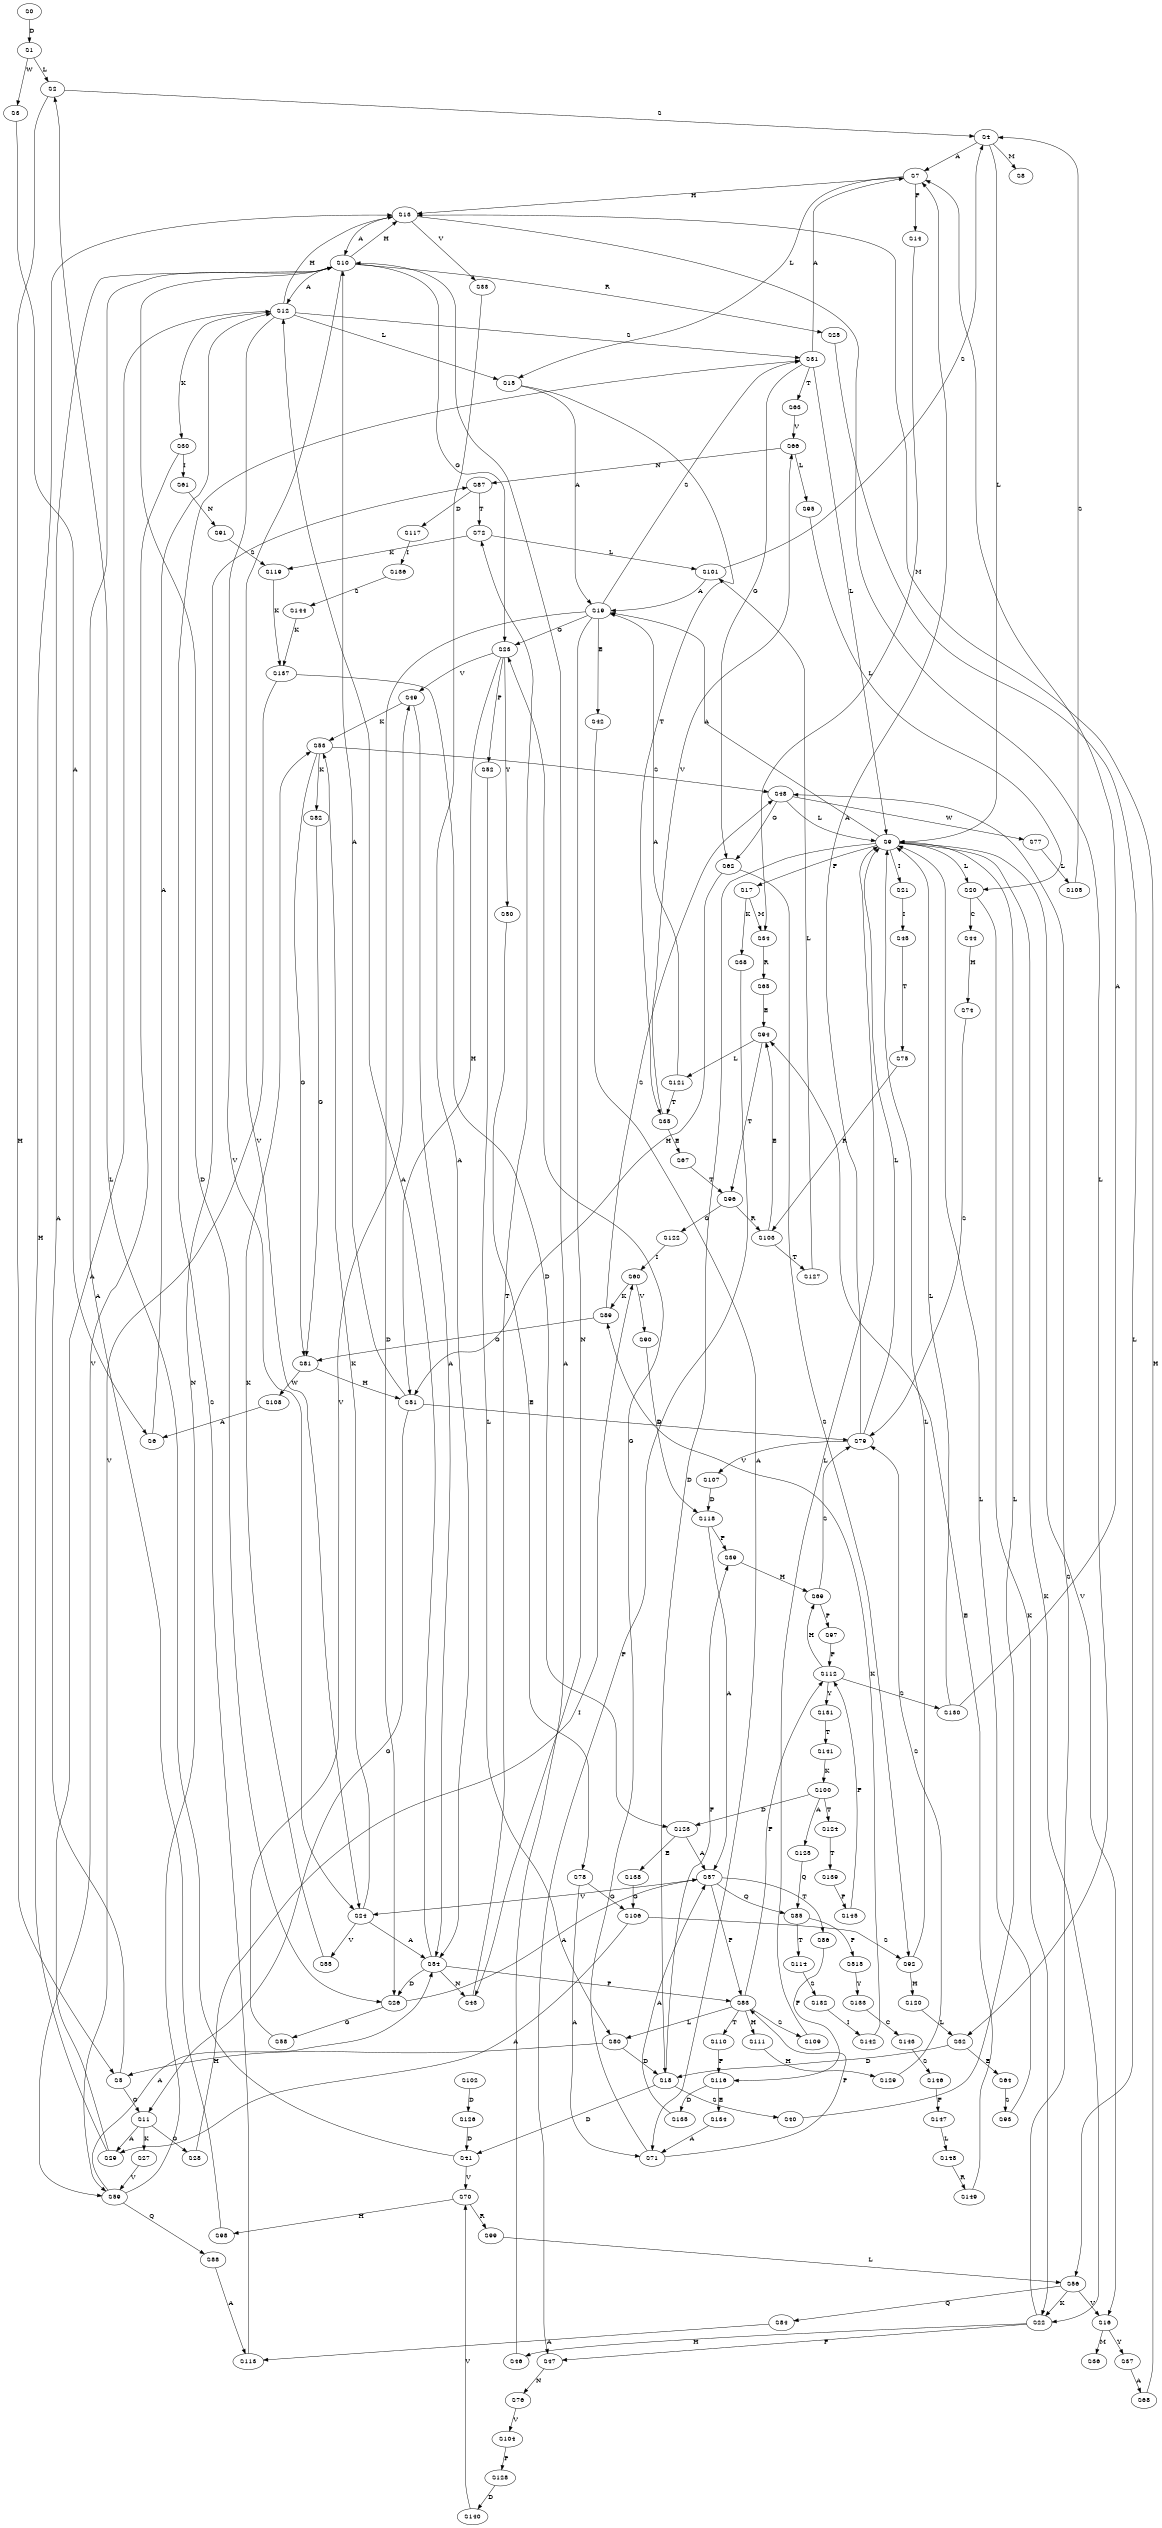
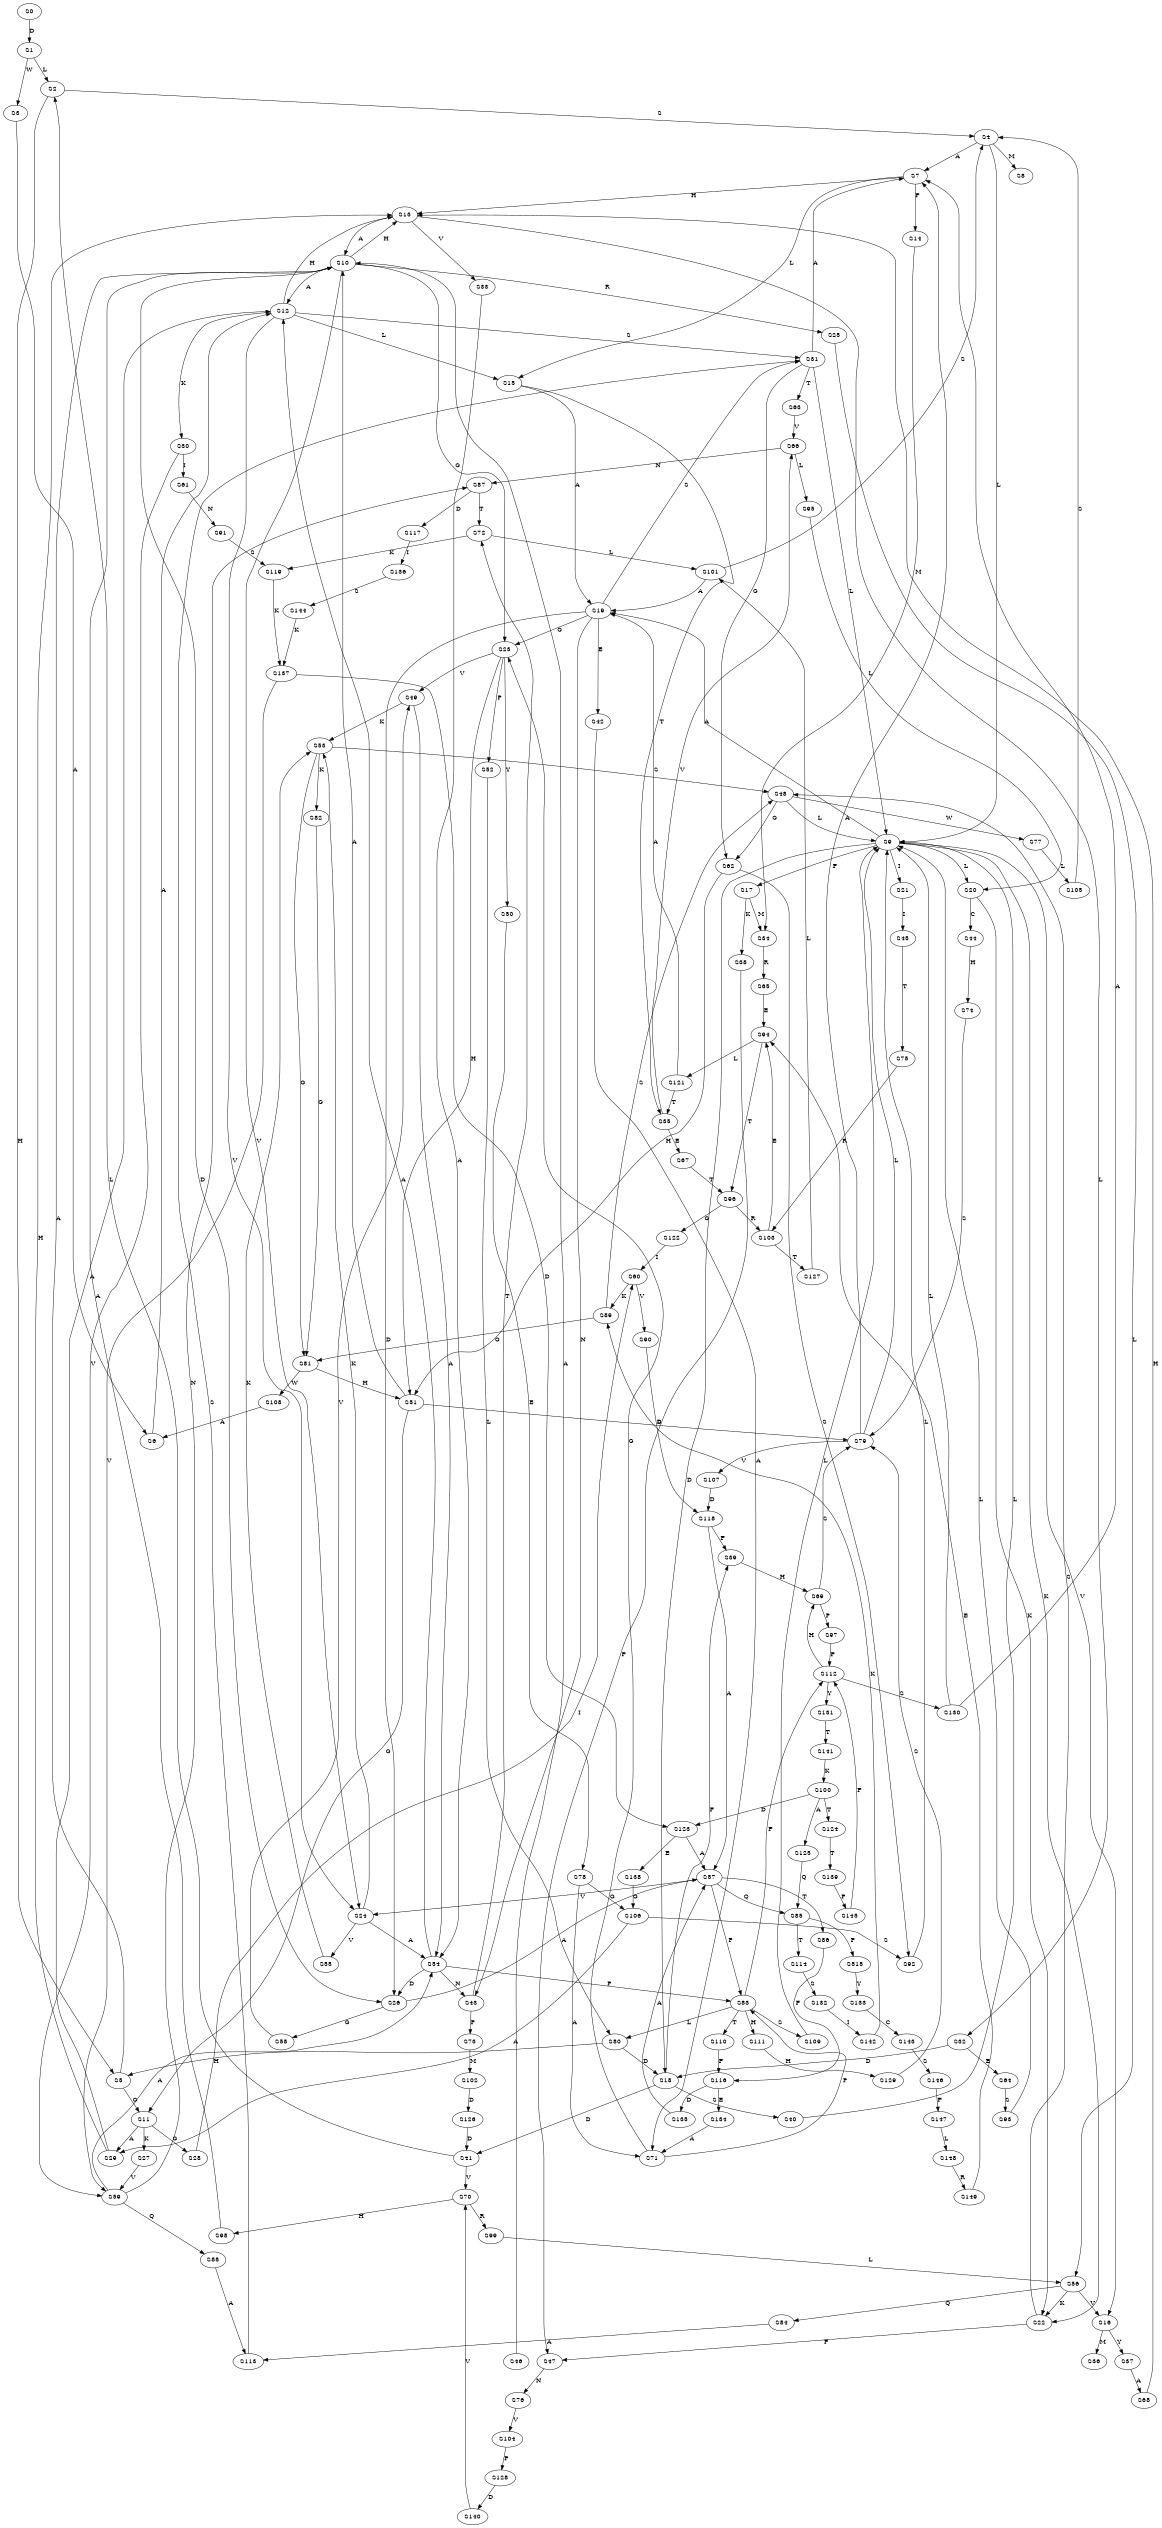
node "S120": removed
node "S73": added
edge "S22" -> "S46": removed, label "H"
